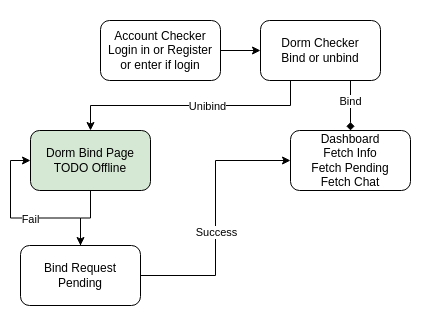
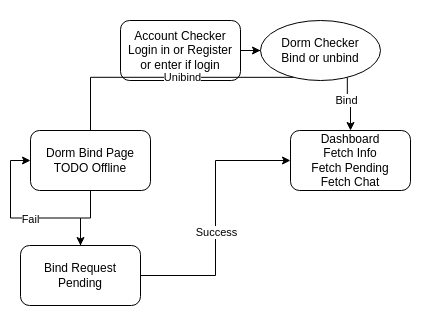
node "Account Checker Login in or Register or enter if login": moved (161, 51) -> (181, 51)
node "Dorm Checker Bind or unbind": shape rounded rectangle -> ellipse
edge "Dorm Checker Bind or unbind" -> "Dorm Bind Page TODO Offline": arrowhead classic -> none
edge "Dorm Checker Bind or unbind" -> "Dashboard Fetch Info Fetch Pending Fetch Chat": arrowhead diamond -> classic
node "Dorm Bind Page TODO Offline": fillcolor #d5e8d4 -> #ffffff
